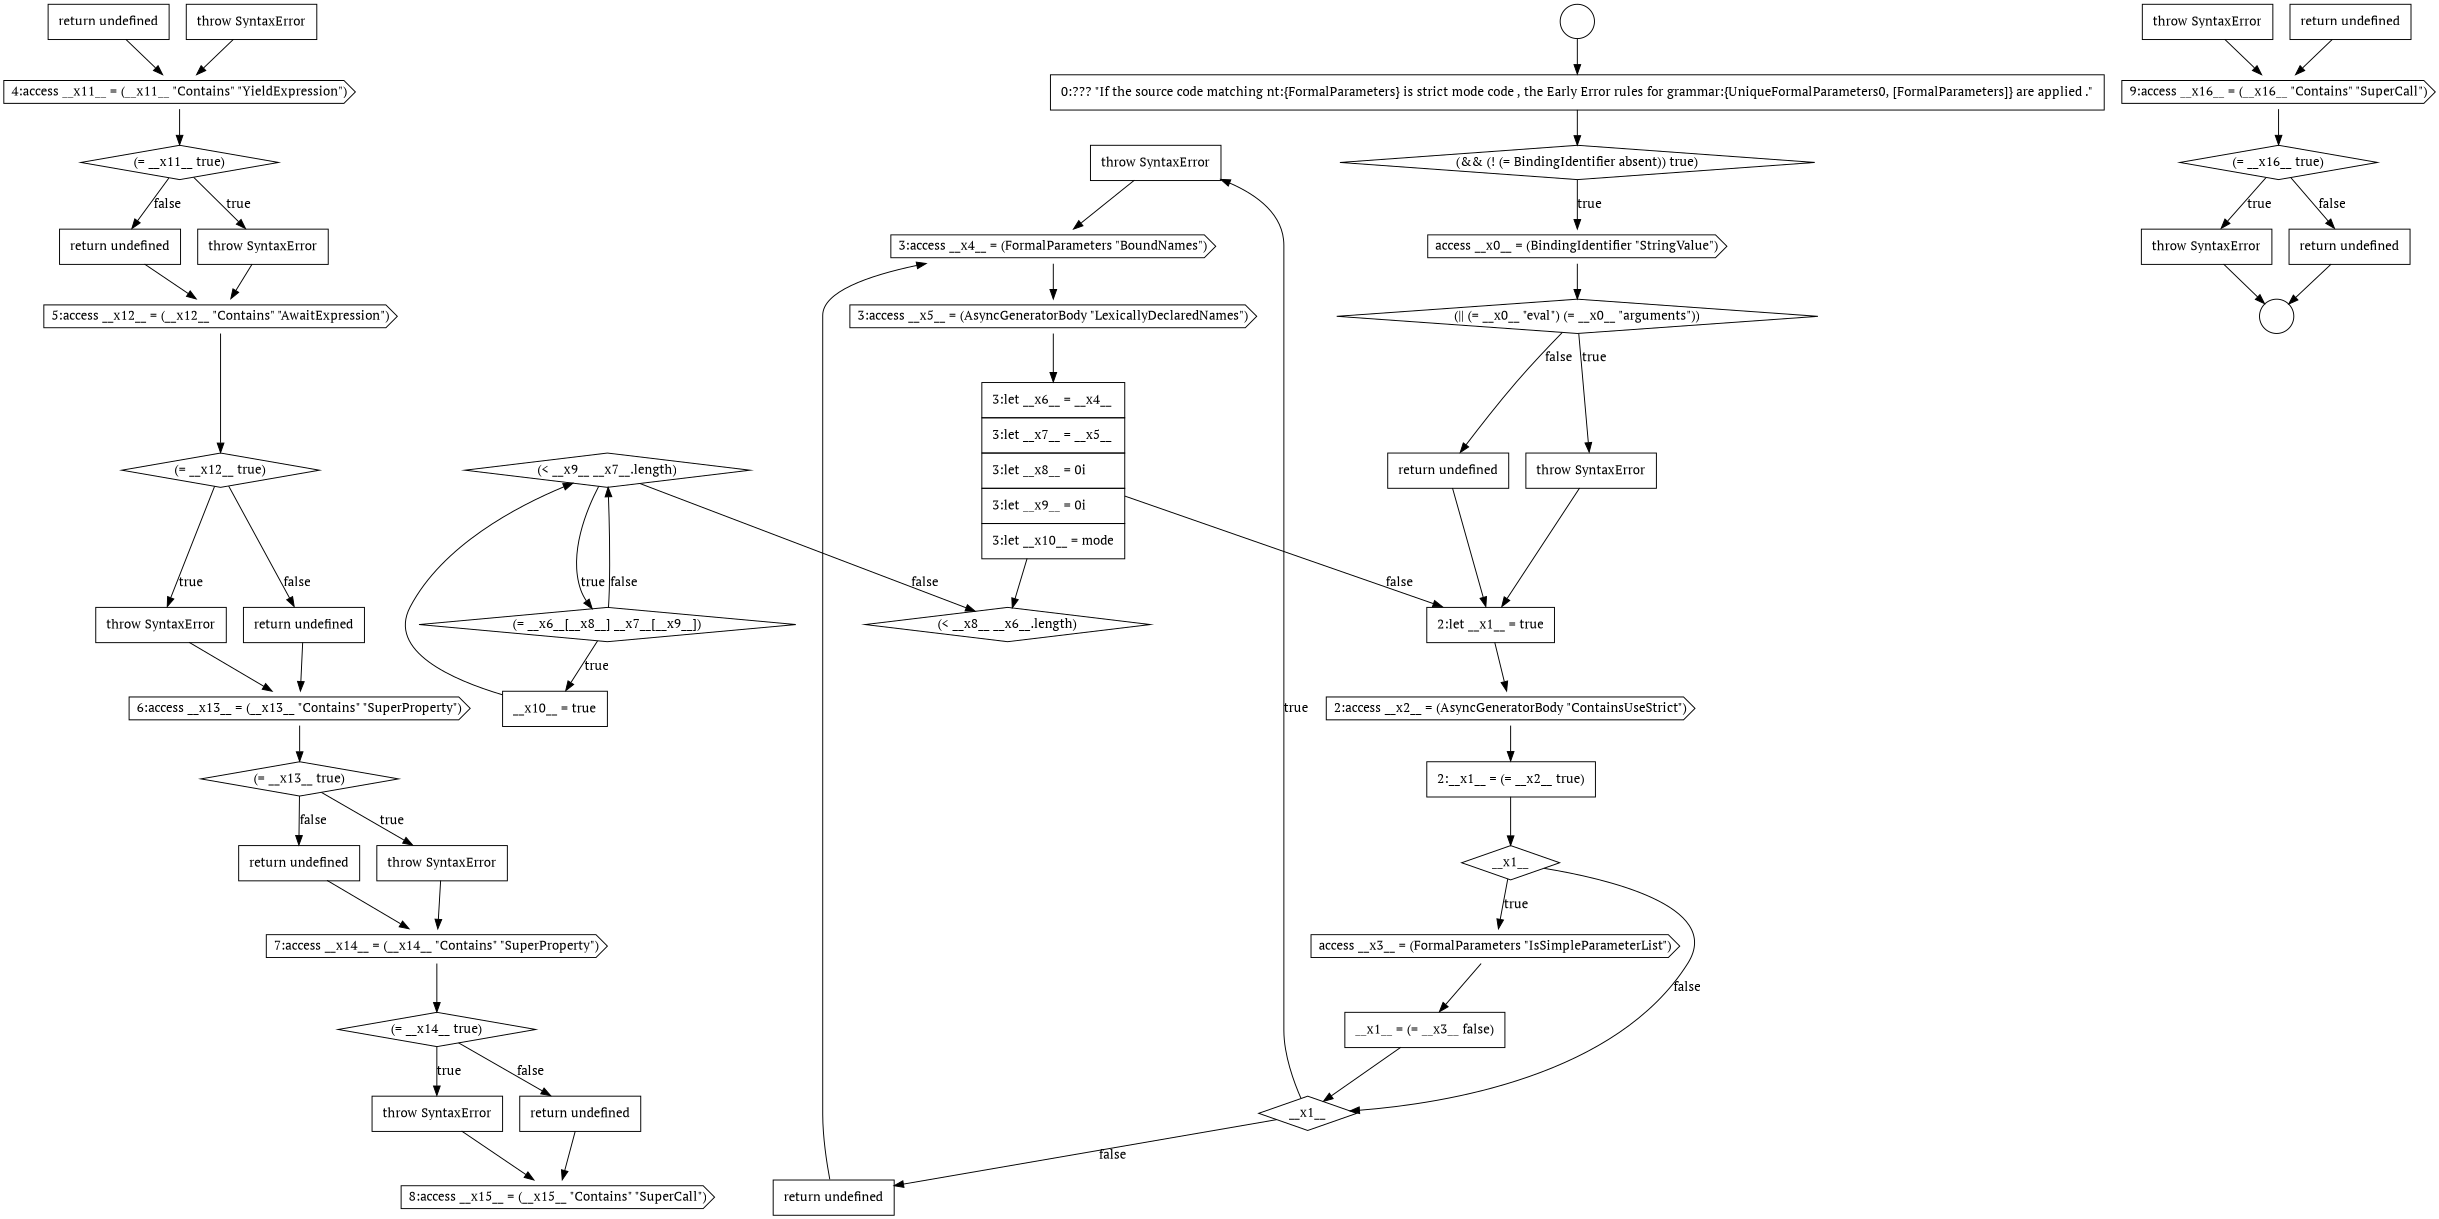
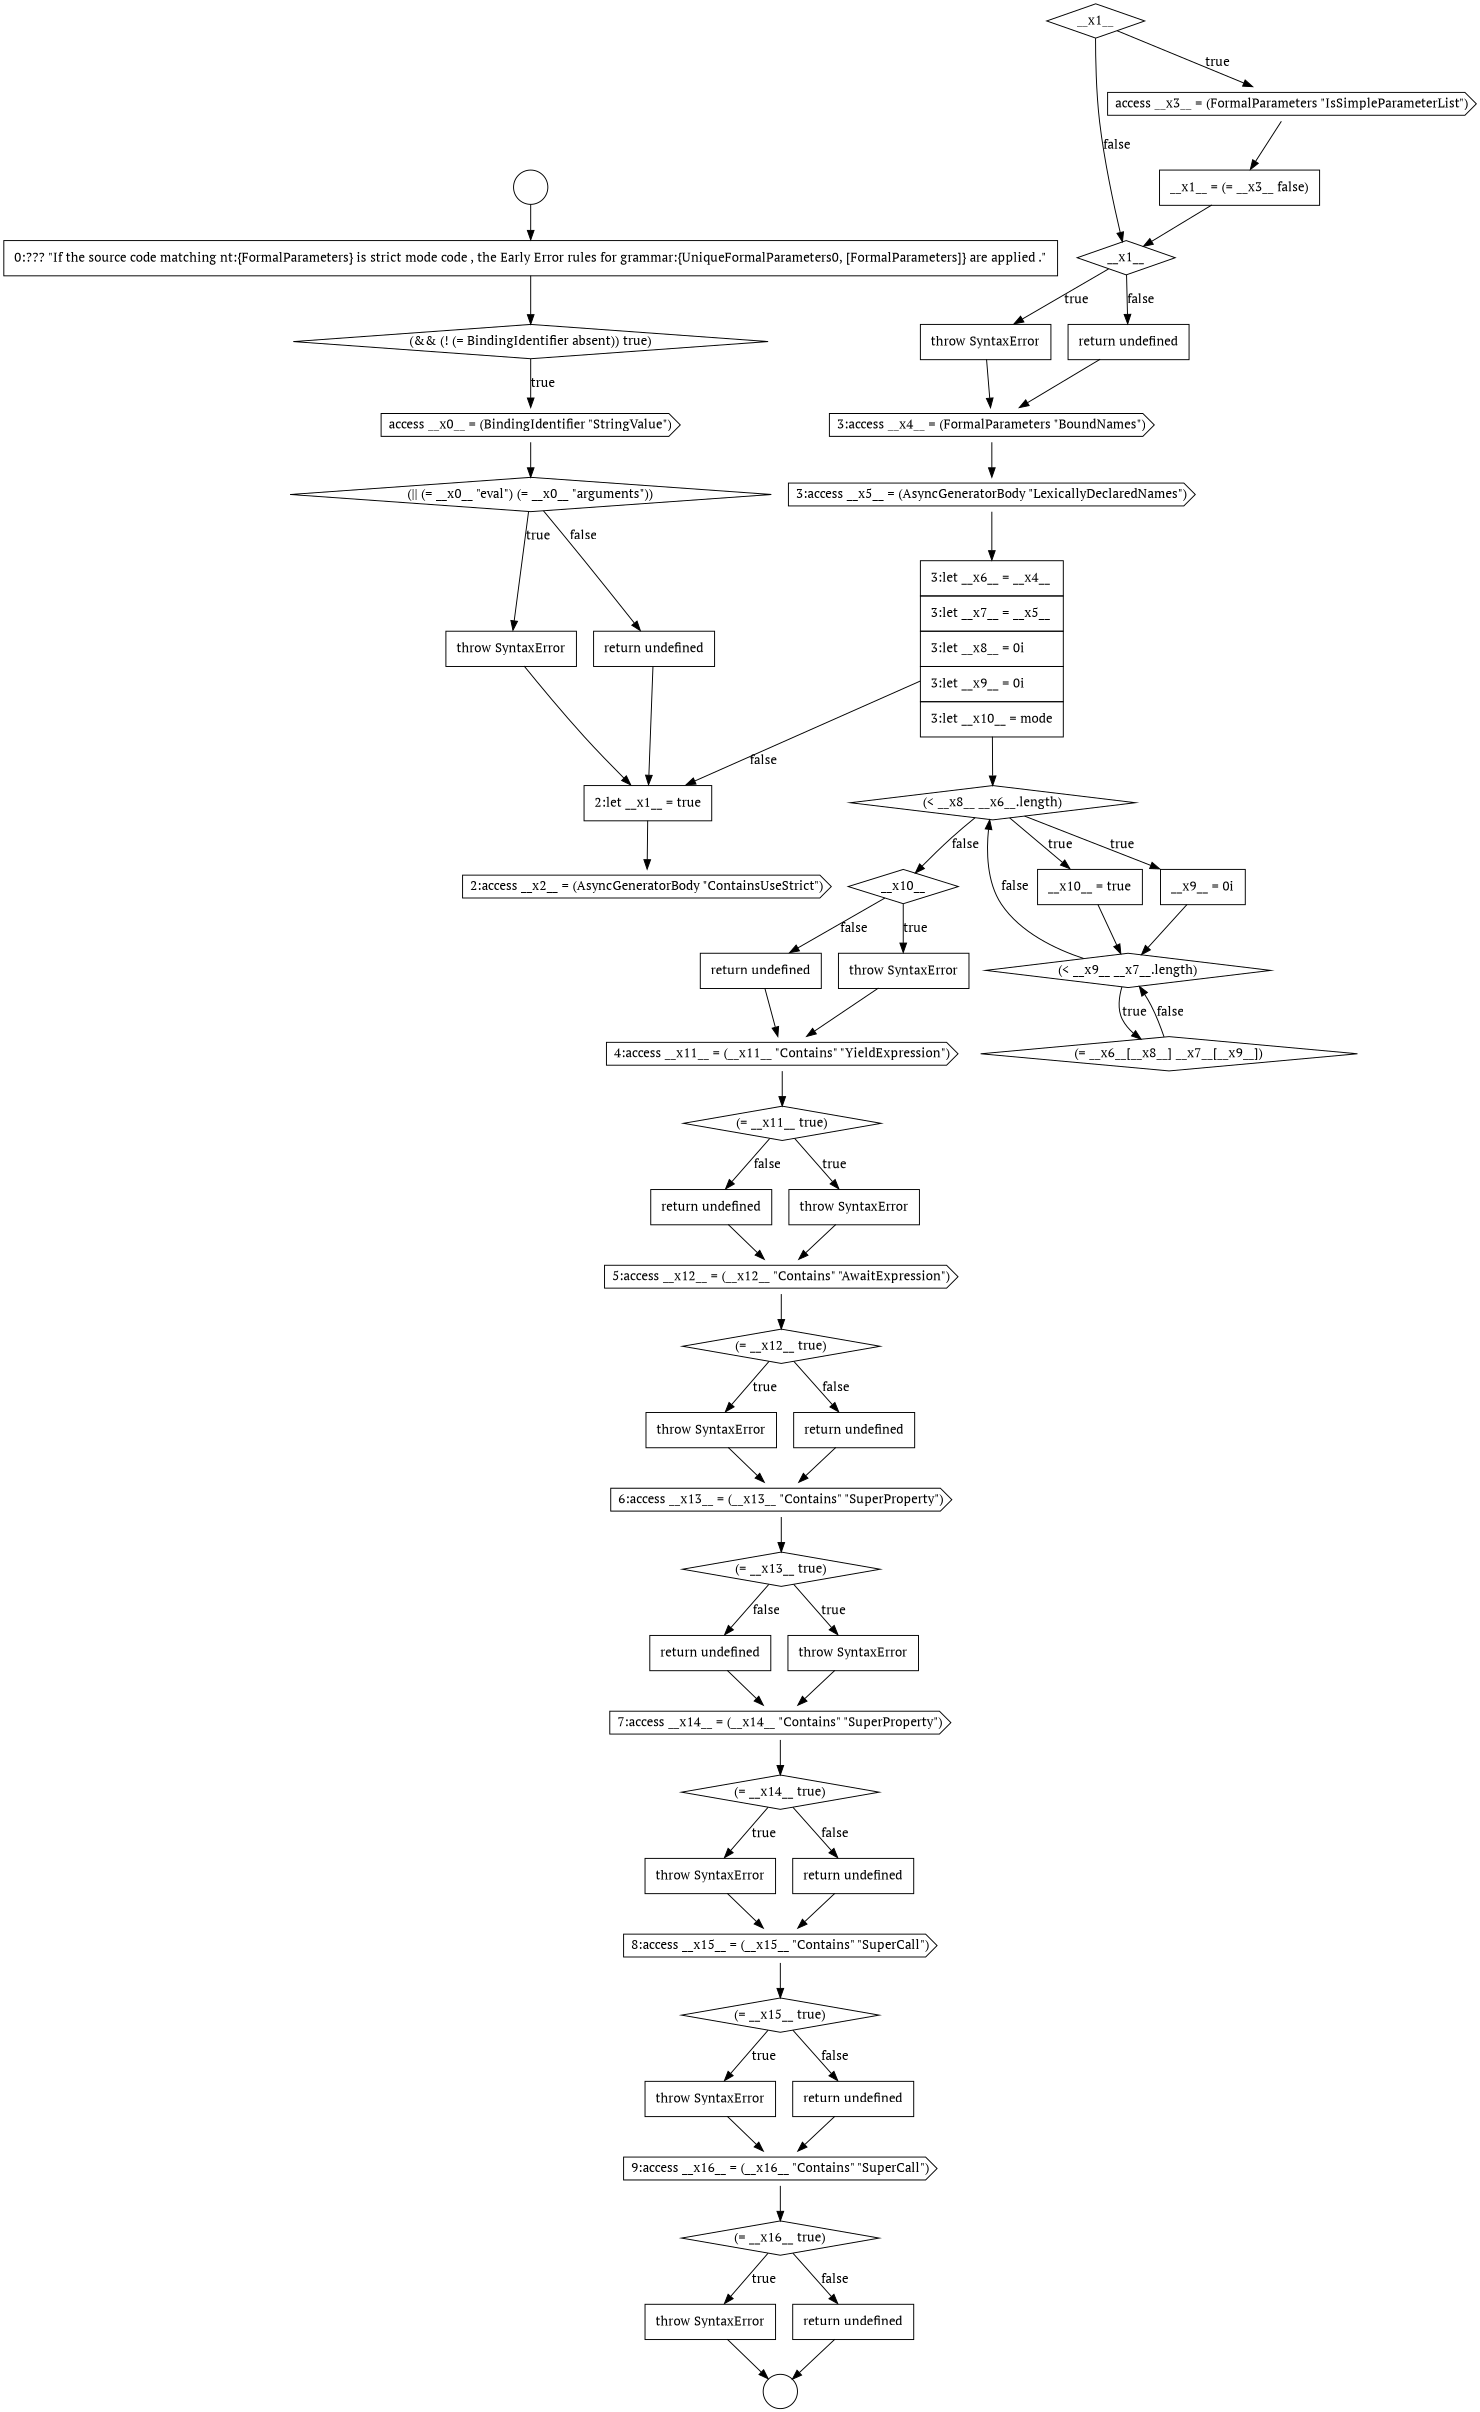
edge "(= __x6__[__x8__] __x7__[__x9__])" -> "__x10__ = true": now "(< __x8__ __x6__.length)" -> "__x10__ = true"
node "2:__x1__ = (= __x2__ true)": removed
node "__x10__": added
node "__x9__ = 0i": added
node "(= __x15__ true)": added
